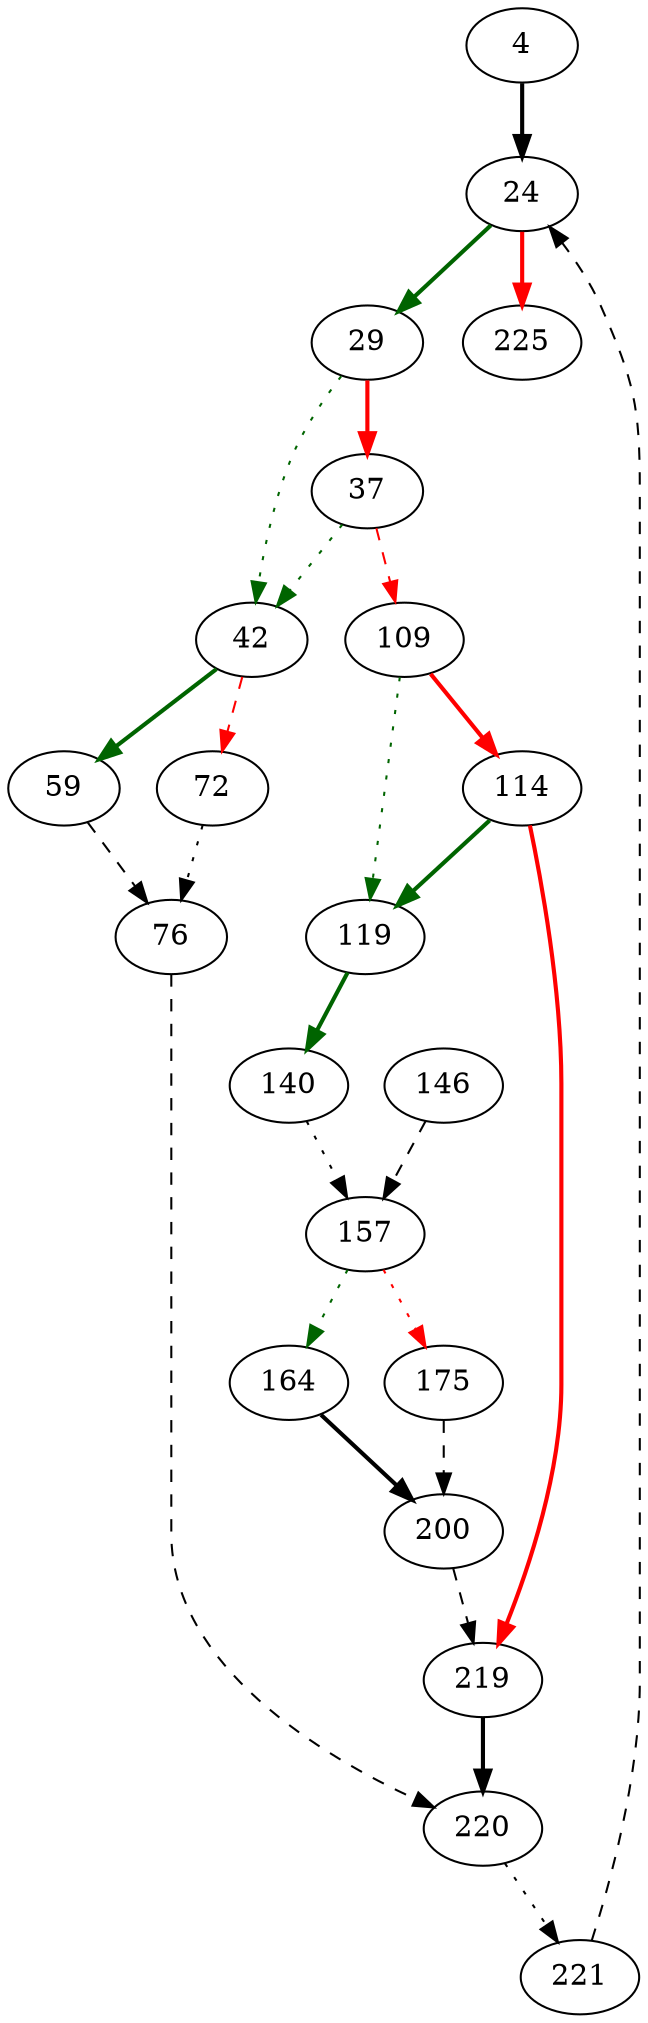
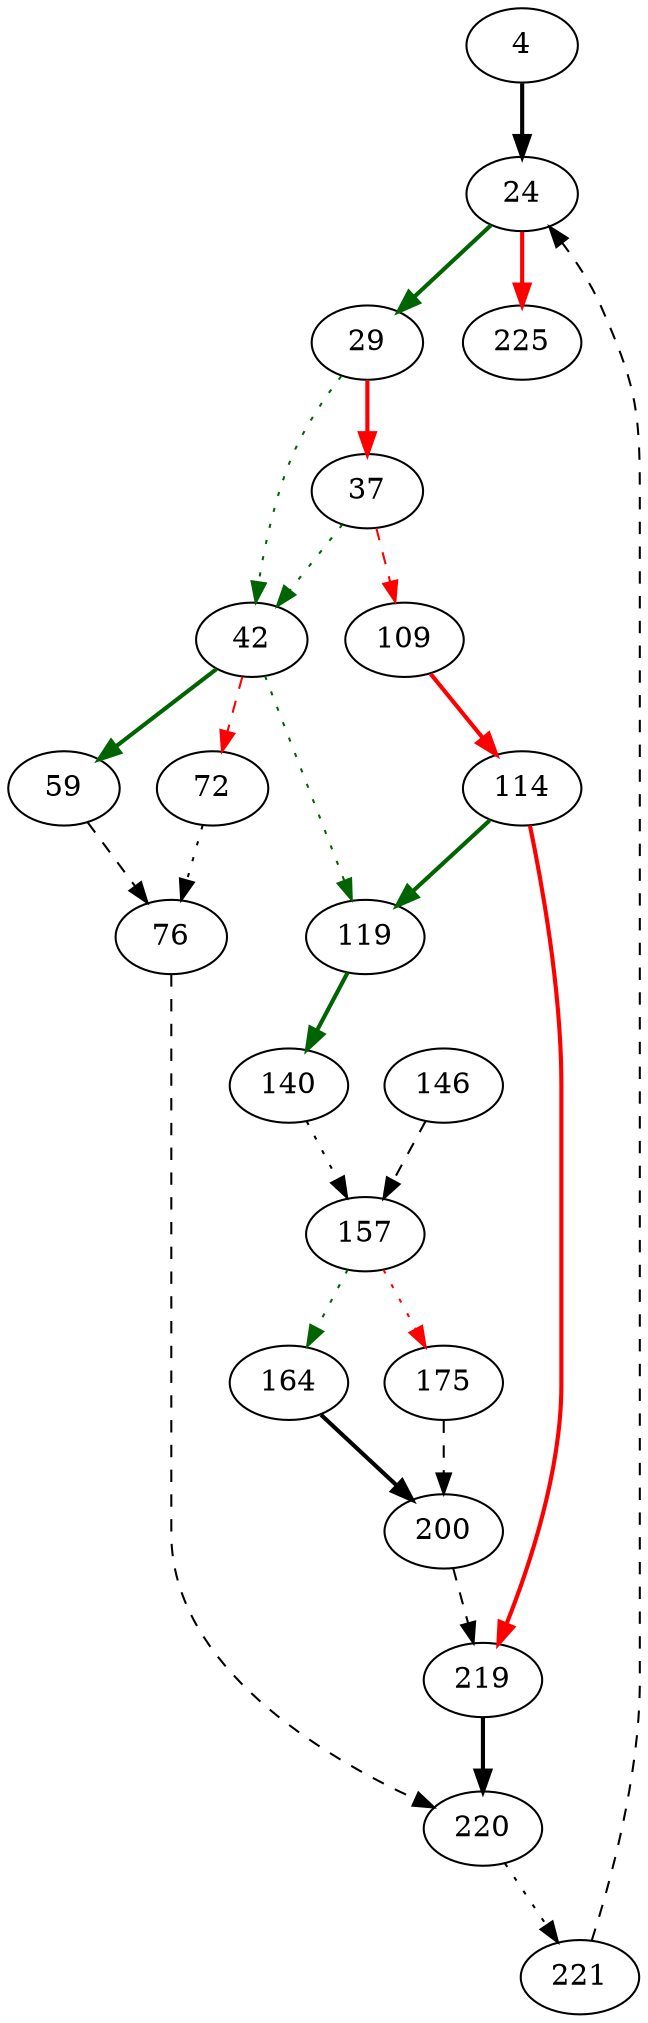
edge "109" -> "119": now "42" -> "119"
